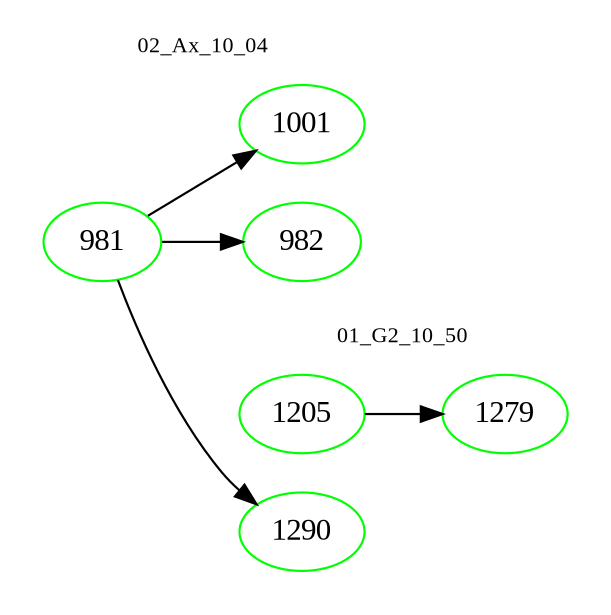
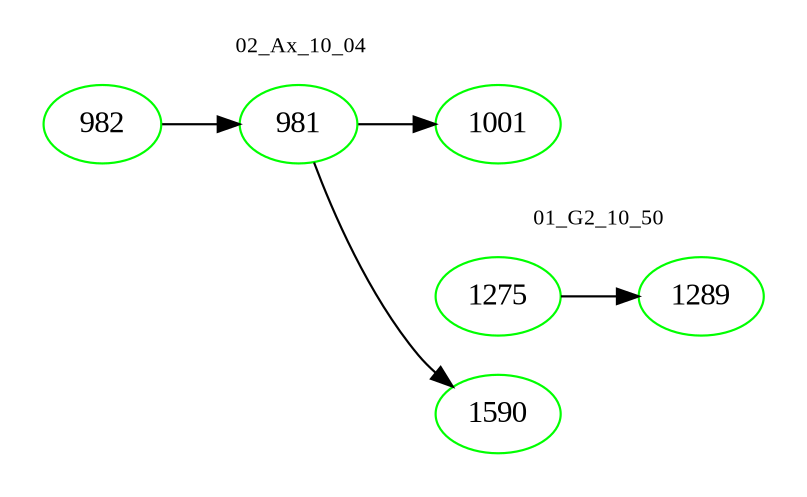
edge "981" -> "982": reversed
node "1205": label "1205" -> "1275"
node "1279": label "1279" -> "1289"
node "1290": label "1290" -> "1590"
